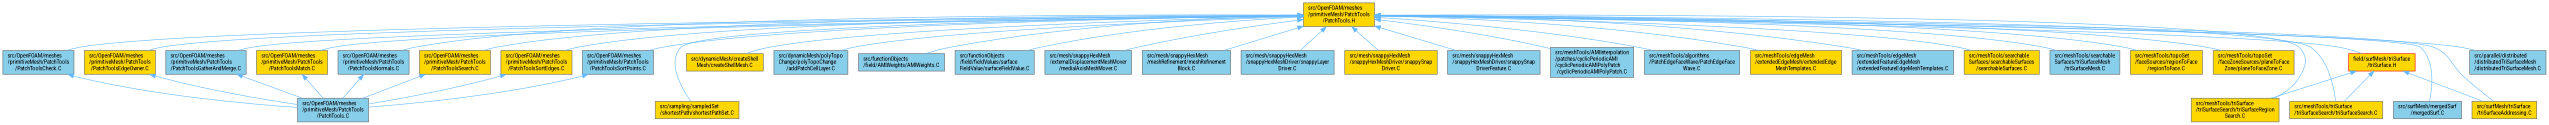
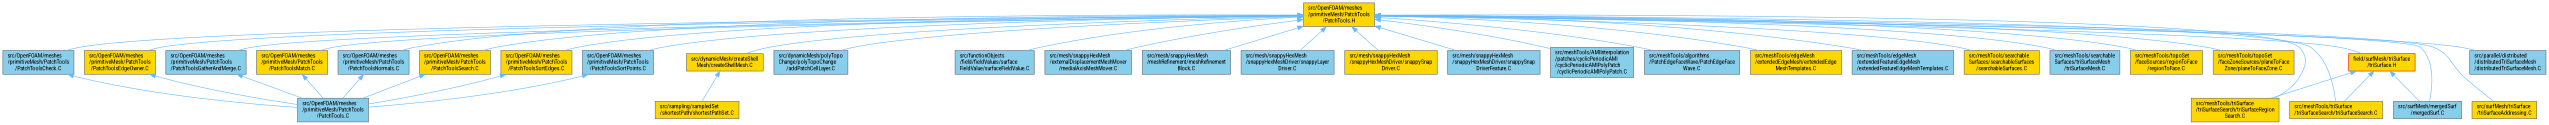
edge "src/sampling/sampledSet /shortestPath/shortestPathSet.C" -> "src/OpenFOAM/meshes /primitiveMesh/PatchTools /PatchTools.H": now "src/sampling/sampledSet /shortestPath/shortestPathSet.C" -> "src/dynamicMesh/createShell Mesh/createShellMesh.C"
node "src/functionObjects /field/AMIWeights/AMIWeights.C": removed
edge "src/surfMesh/triSurface /triSurfaceAddressing.C" -> "field/surfMesh/triSurface /triSurface.H": now "src/surfMesh/mergedSurf /mergedSurf.C" -> "field/surfMesh/triSurface /triSurface.H"
